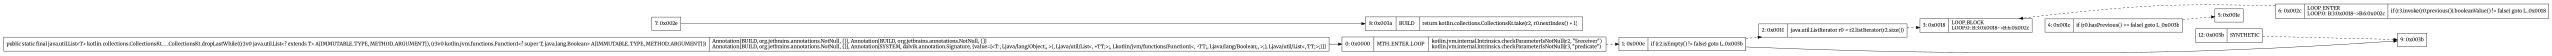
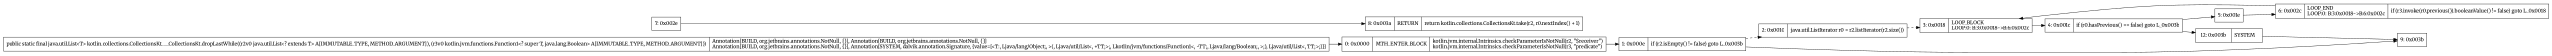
edge "6: 0x002c" -> "3: 0x0018": style dashed -> solid
node "6: 0x002c": text "LOOP_ENTER" -> "LOOP_END"
edge "5: 0x001e" -> "6: 0x002c": added
edge "4: 0x001c" -> "5: 0x001e": style dashed -> solid
node "8: 0x003a": text "BUILD" -> "RETURN"
edge "3: 0x0018" -> "4: 0x001c": added
edge "4: 0x001c" -> "12: 0x003b": added
node "12: 0x003b": text "SYNTHETIC" -> "SYSTEM"
edge "12: 0x003b" -> "9: 0x003b": style dashed -> solid
node "0: 0x0000": text "MTH_ENTER_LOOP" -> "MTH_ENTER_BLOCK"
edge "0: 0x0000" -> "1: 0x000e": style dashed -> solid
